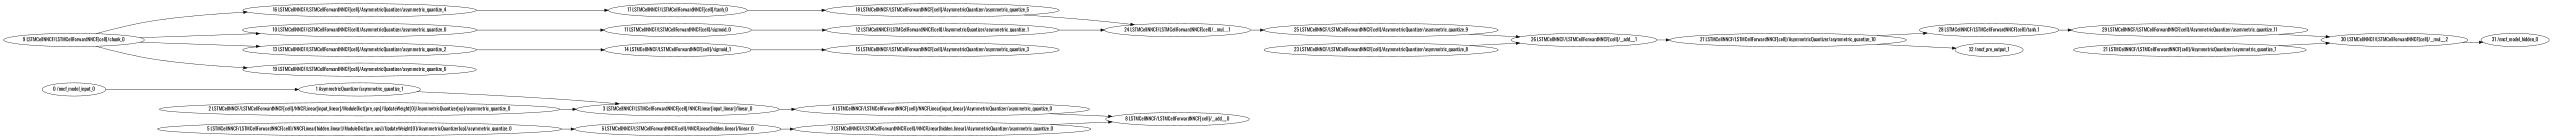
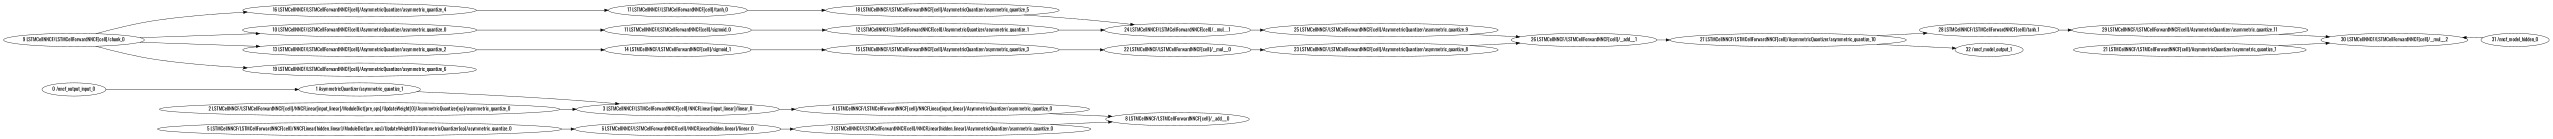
edge "30 LSTMCellNNCF/LSTMCellForwardNNCF[cell]/__mul___2" -> "31 /nncf_model_hidden_0": reversed
node "22 LSTMCellNNCF/LSTMCellForwardNNCF[cell]/__mul___0": added
node "32 /nncf_pre_output_1": label "32 /nncf_pre_output_1" -> "32 /nncf_model_output_1"
node "0 /nncf_model_input_0": label "0 /nncf_model_input_0" -> "0 /nncf_output_input_0"
